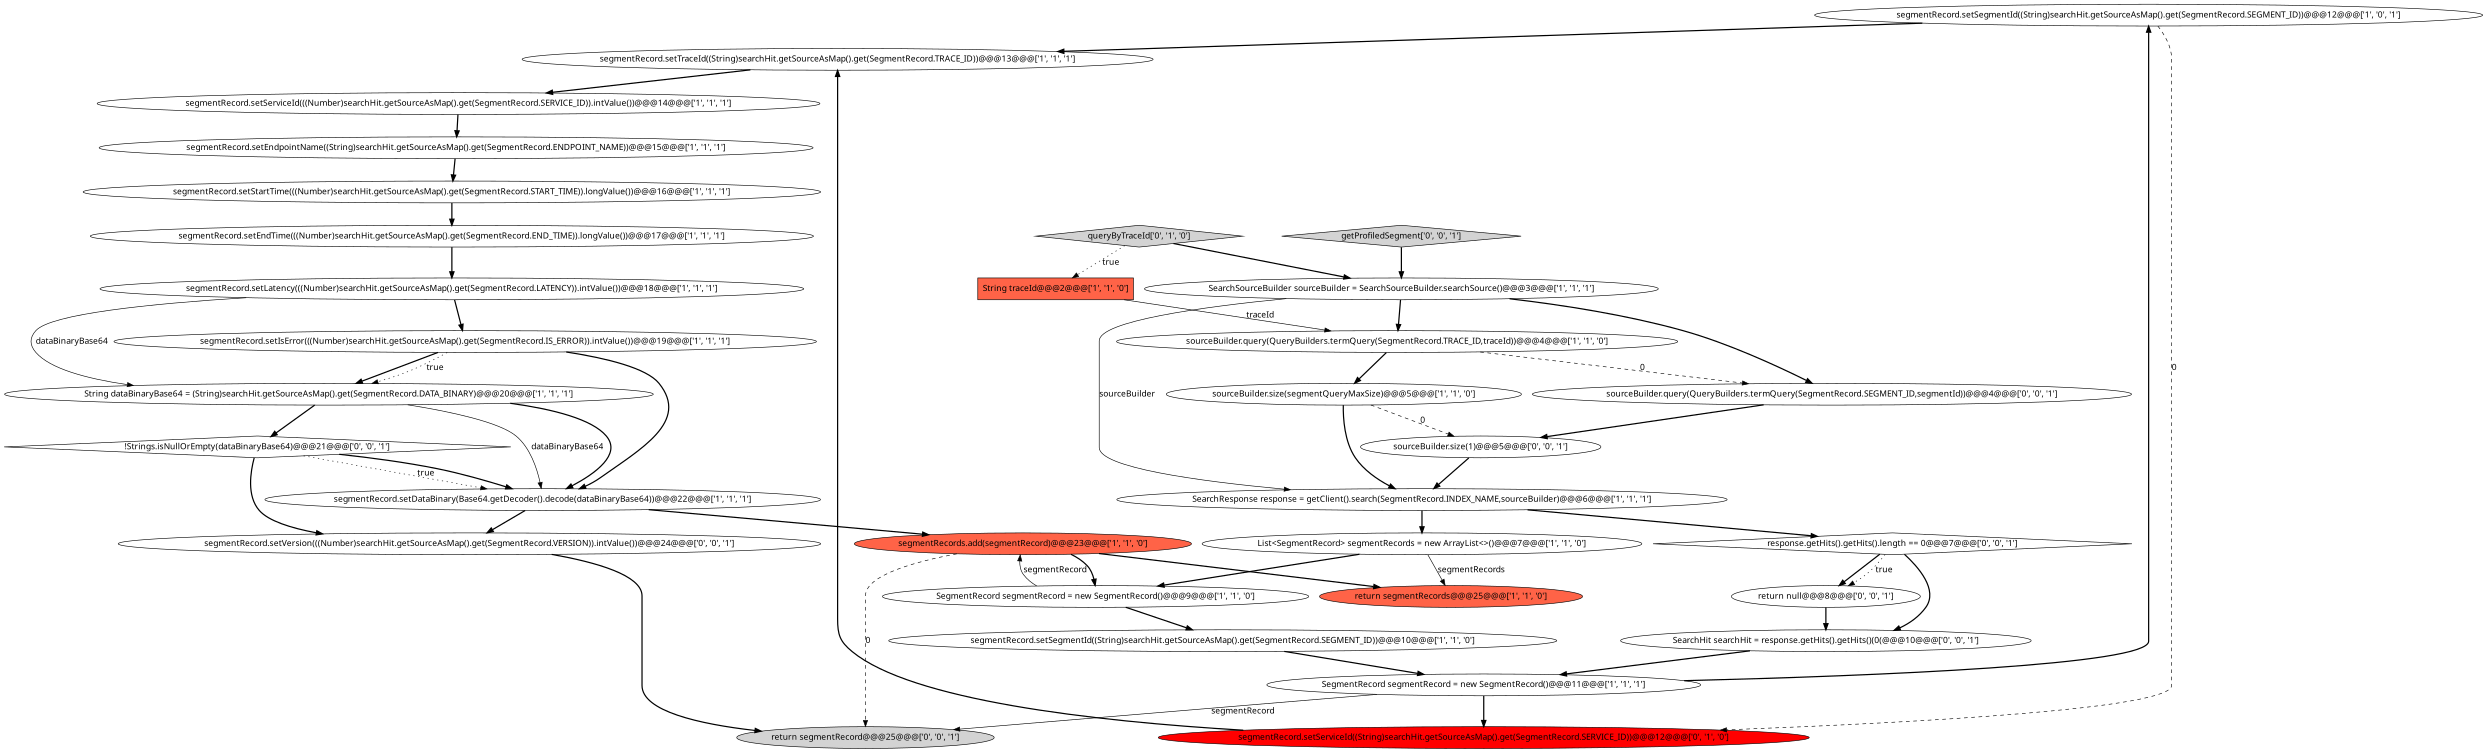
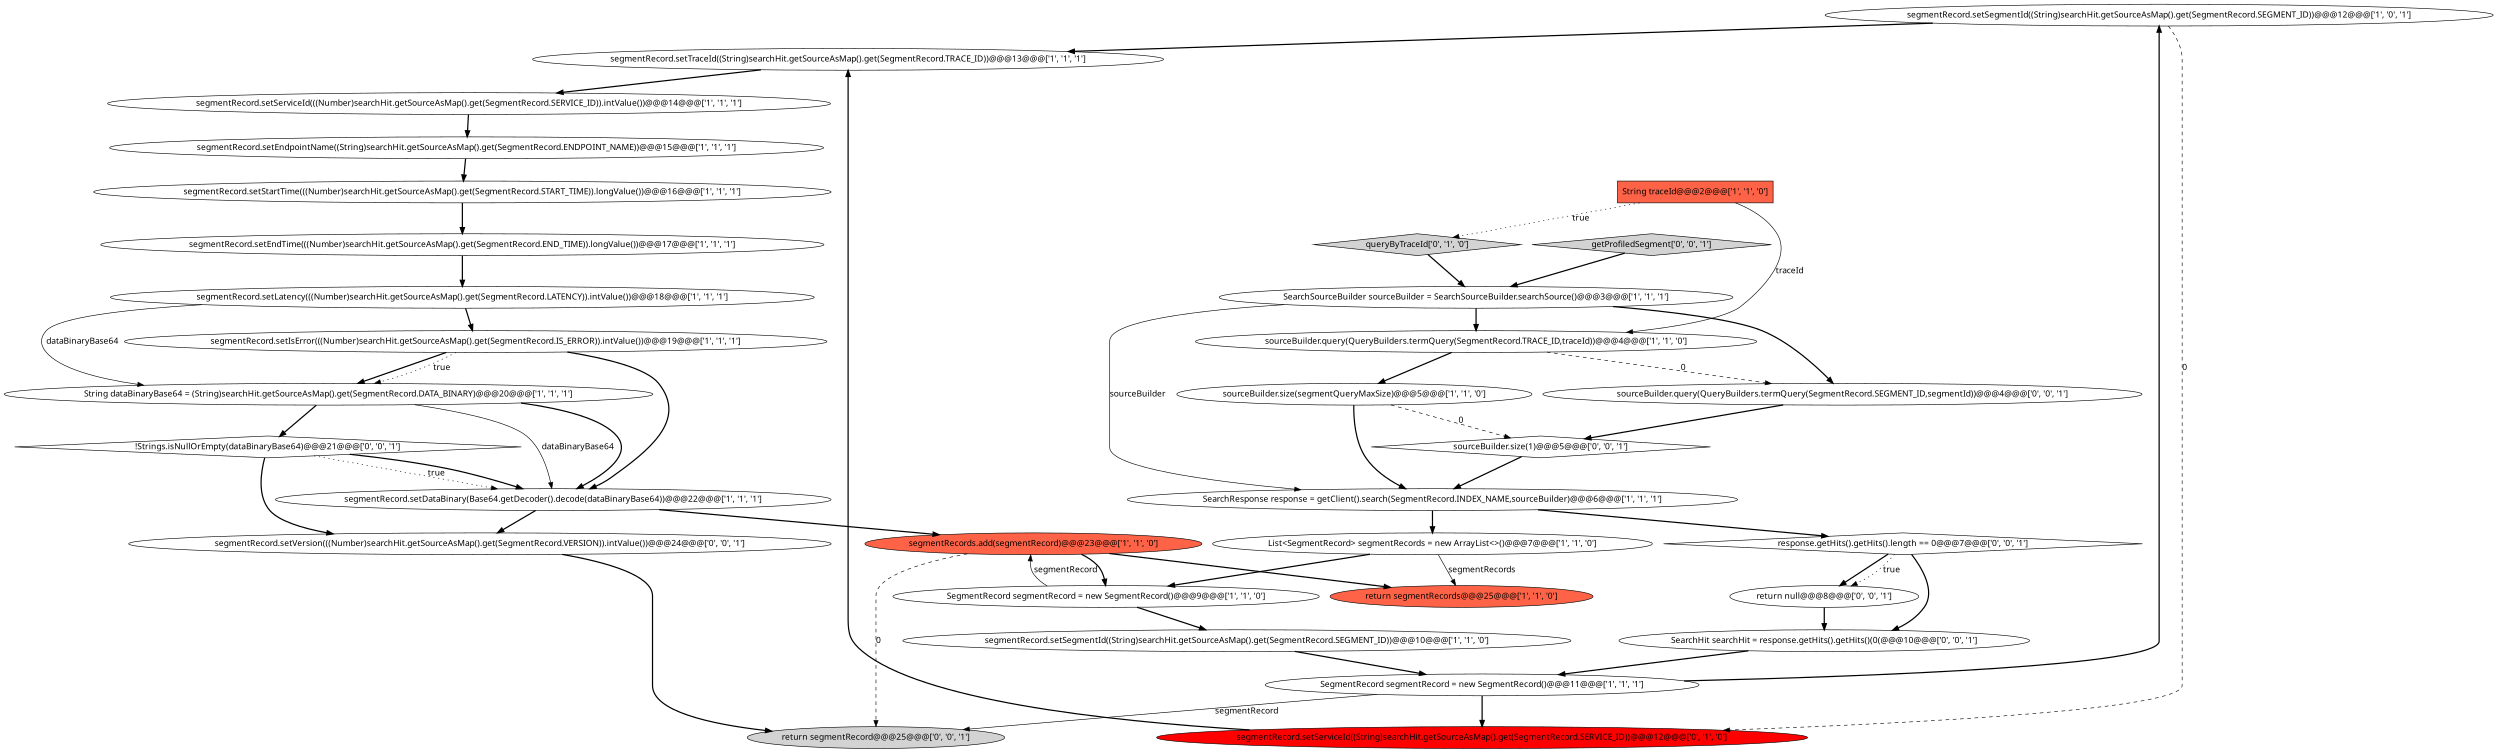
edge "queryByTraceId['0', '1', '0']" -> "String traceId@@@2@@@['1', '1', '0']": reversed
node "sourceBuilder.size(1)@@@5@@@['0', '0', '1']": shape ellipse -> diamond
